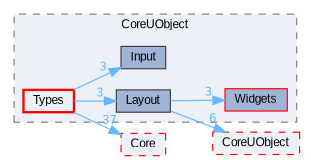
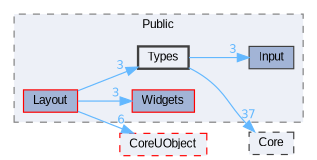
cluster "CoreUObject": label "CoreUObject" -> "Public"
node "Types": color red -> grey25
edge "Types" -> "Layout": reversed
node "Layout": color grey25 -> red
node "Core": color red -> grey25
